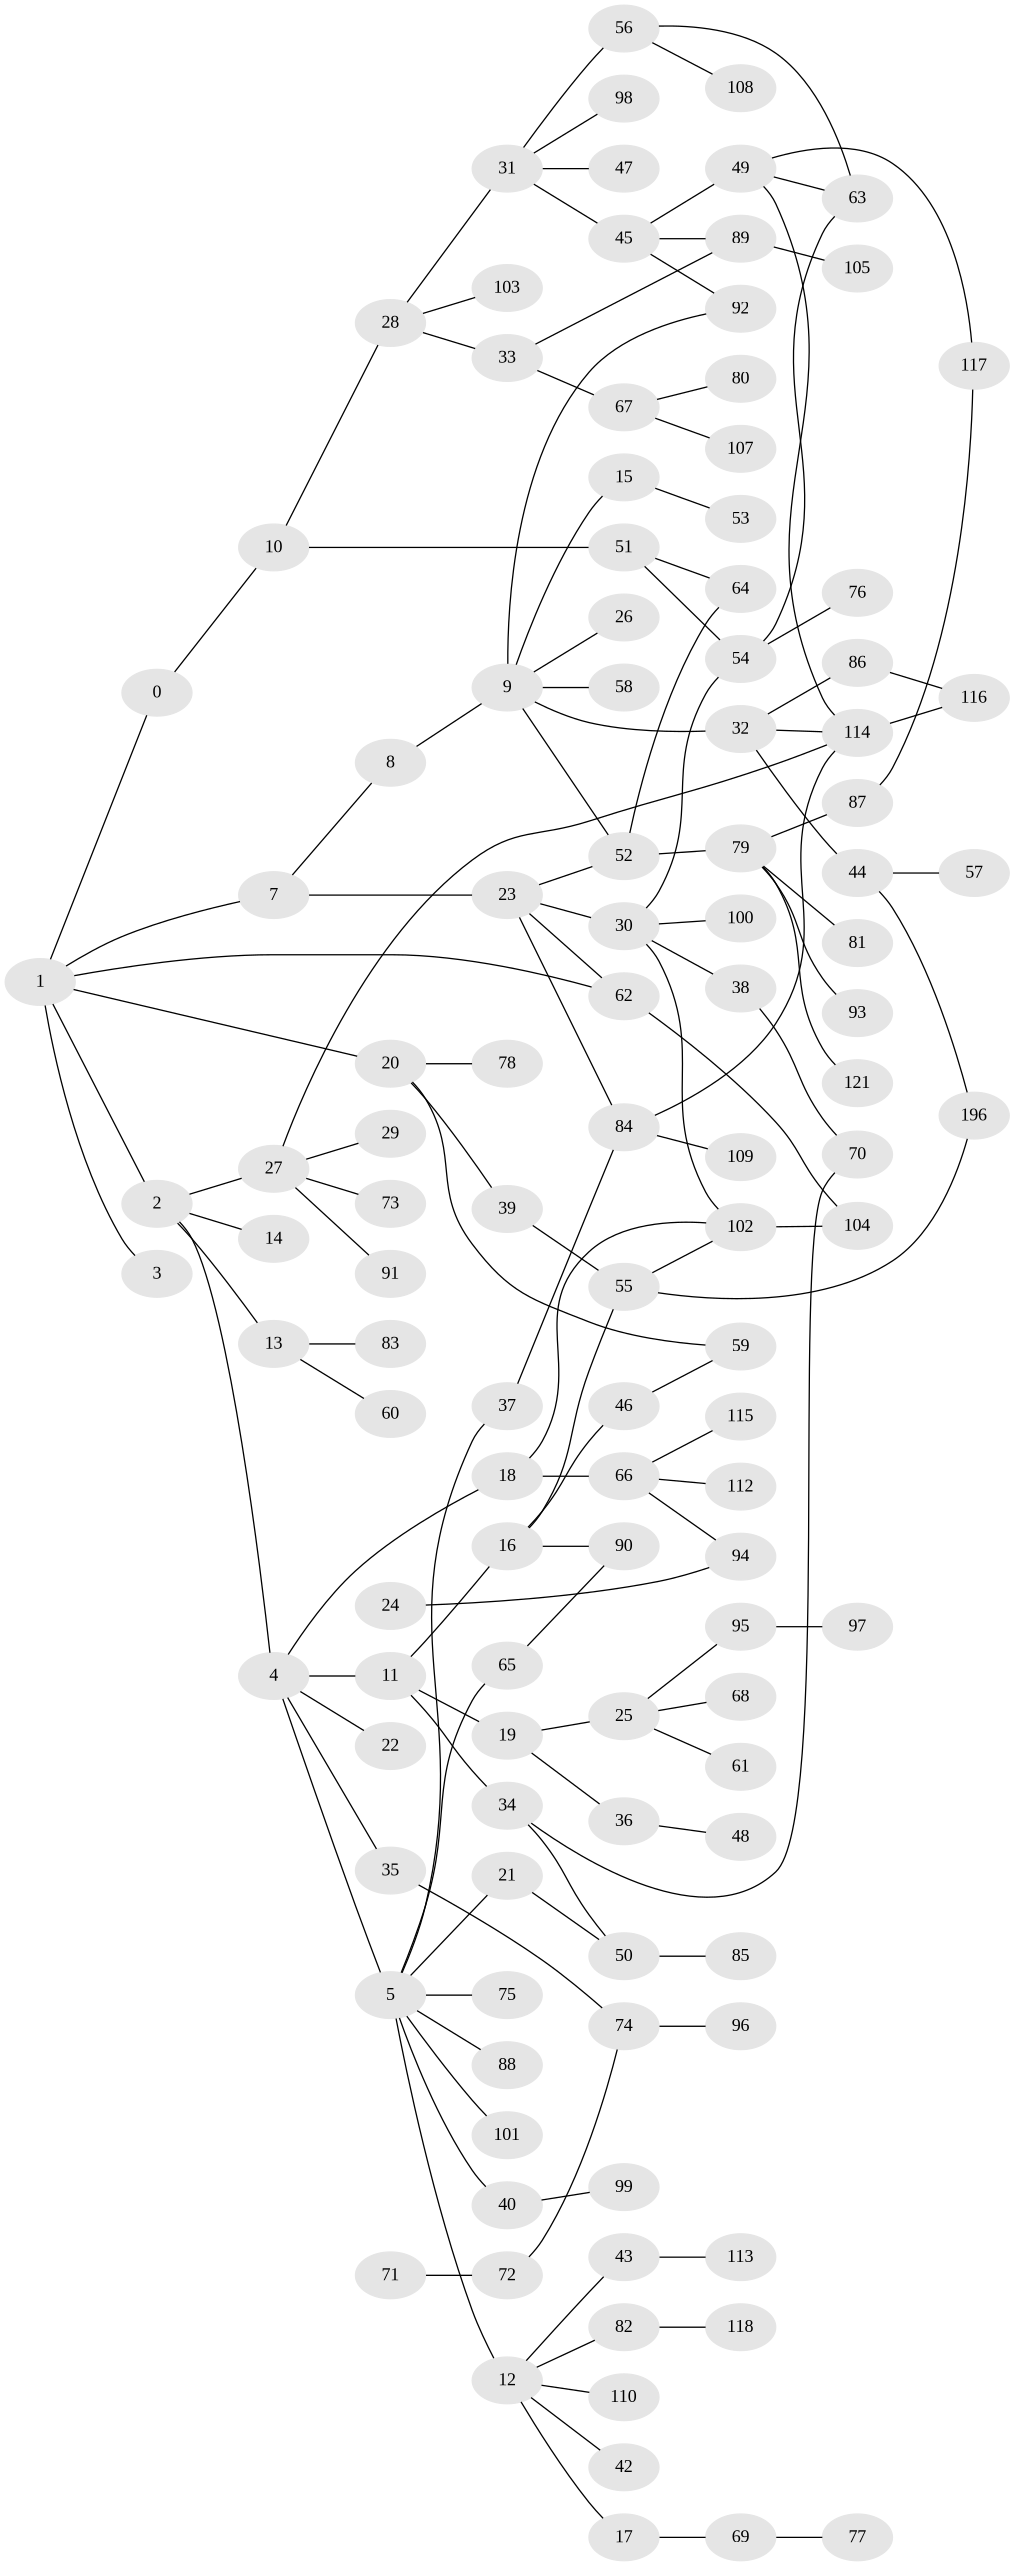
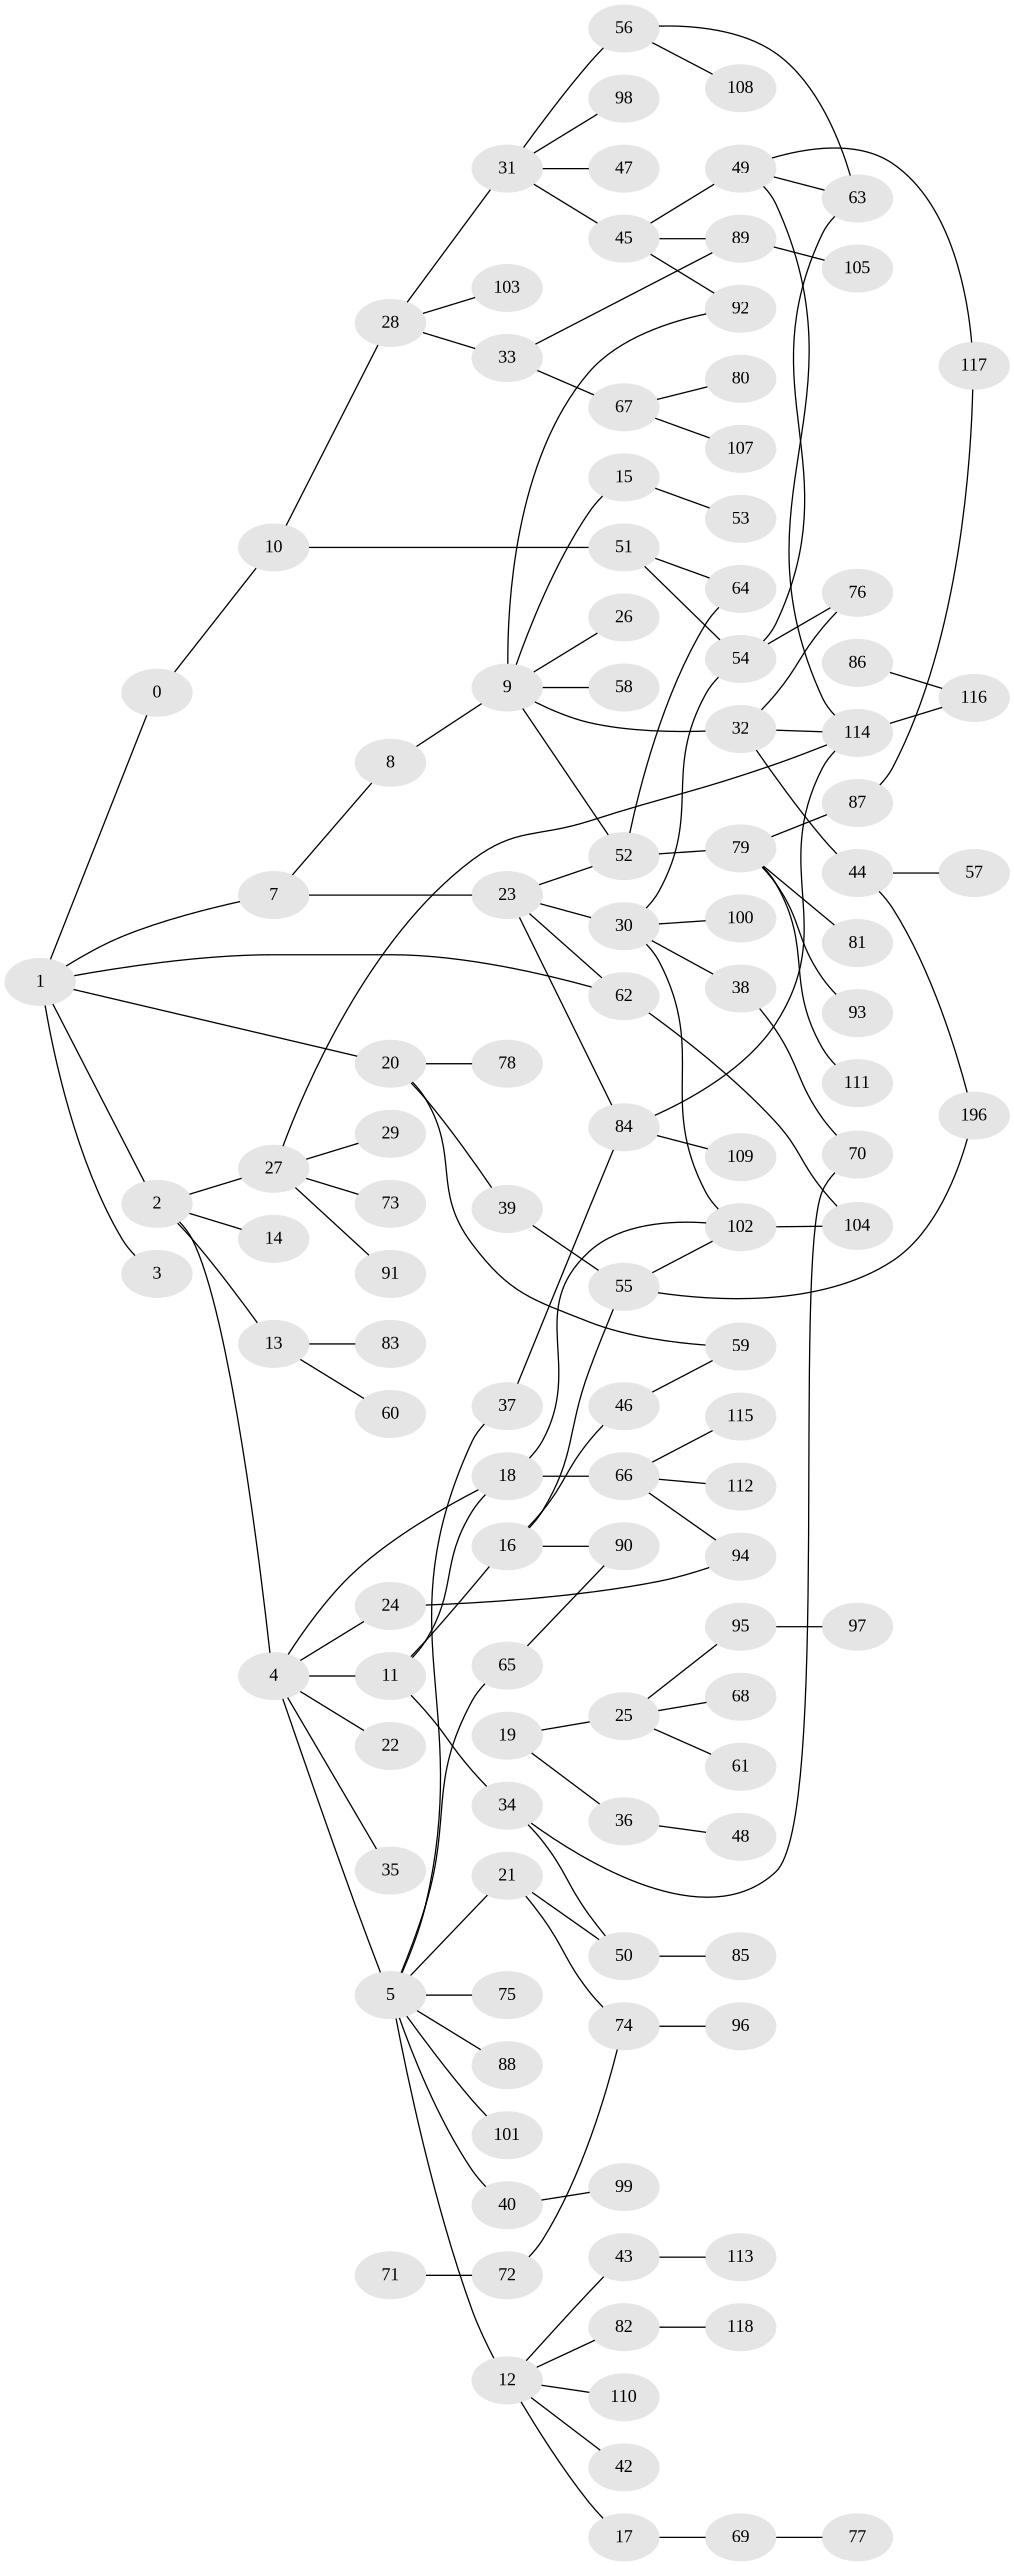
edge "86" -- "32": now "76" -- "32"
node "121": label "121" -> "111"
edge "24" -- "4": added
edge "11" -- "19": now "11" -- "18"
edge "35" -- "74": now "21" -- "74"
